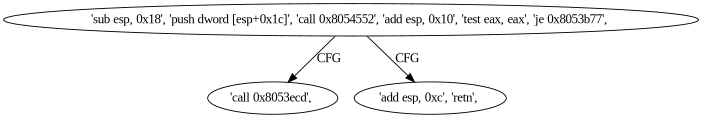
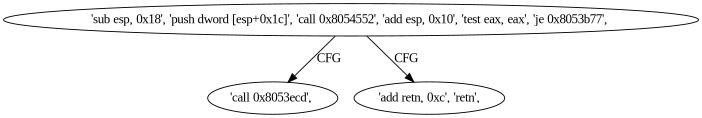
node "'add esp, 0xc', 'retn',": label "'add esp, 0xc', 'retn'," -> "'add retn, 0xc', 'retn',"
